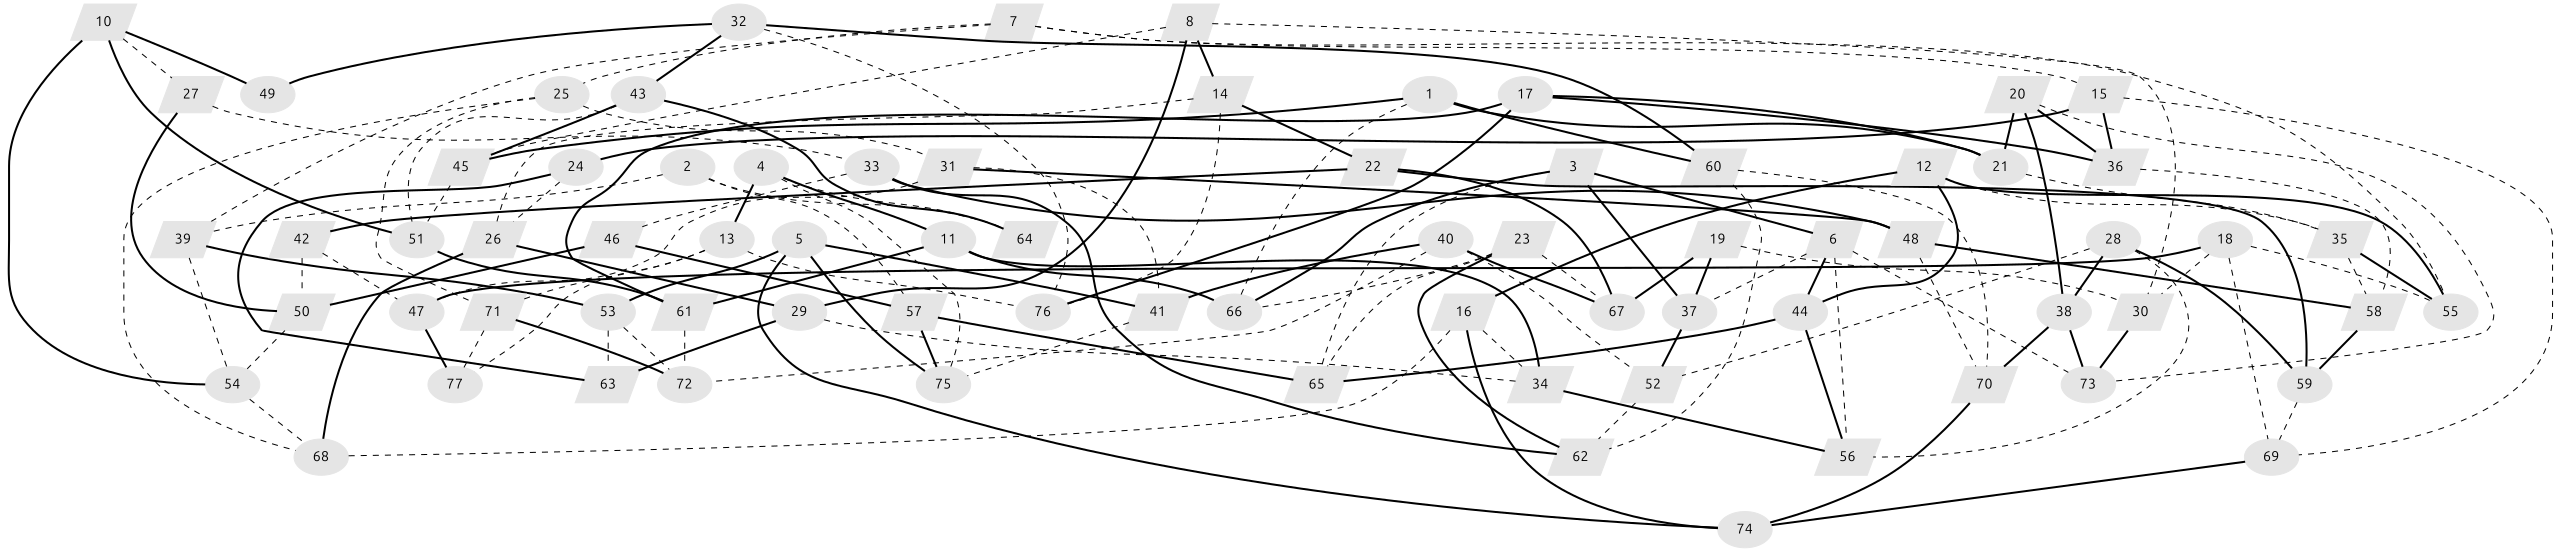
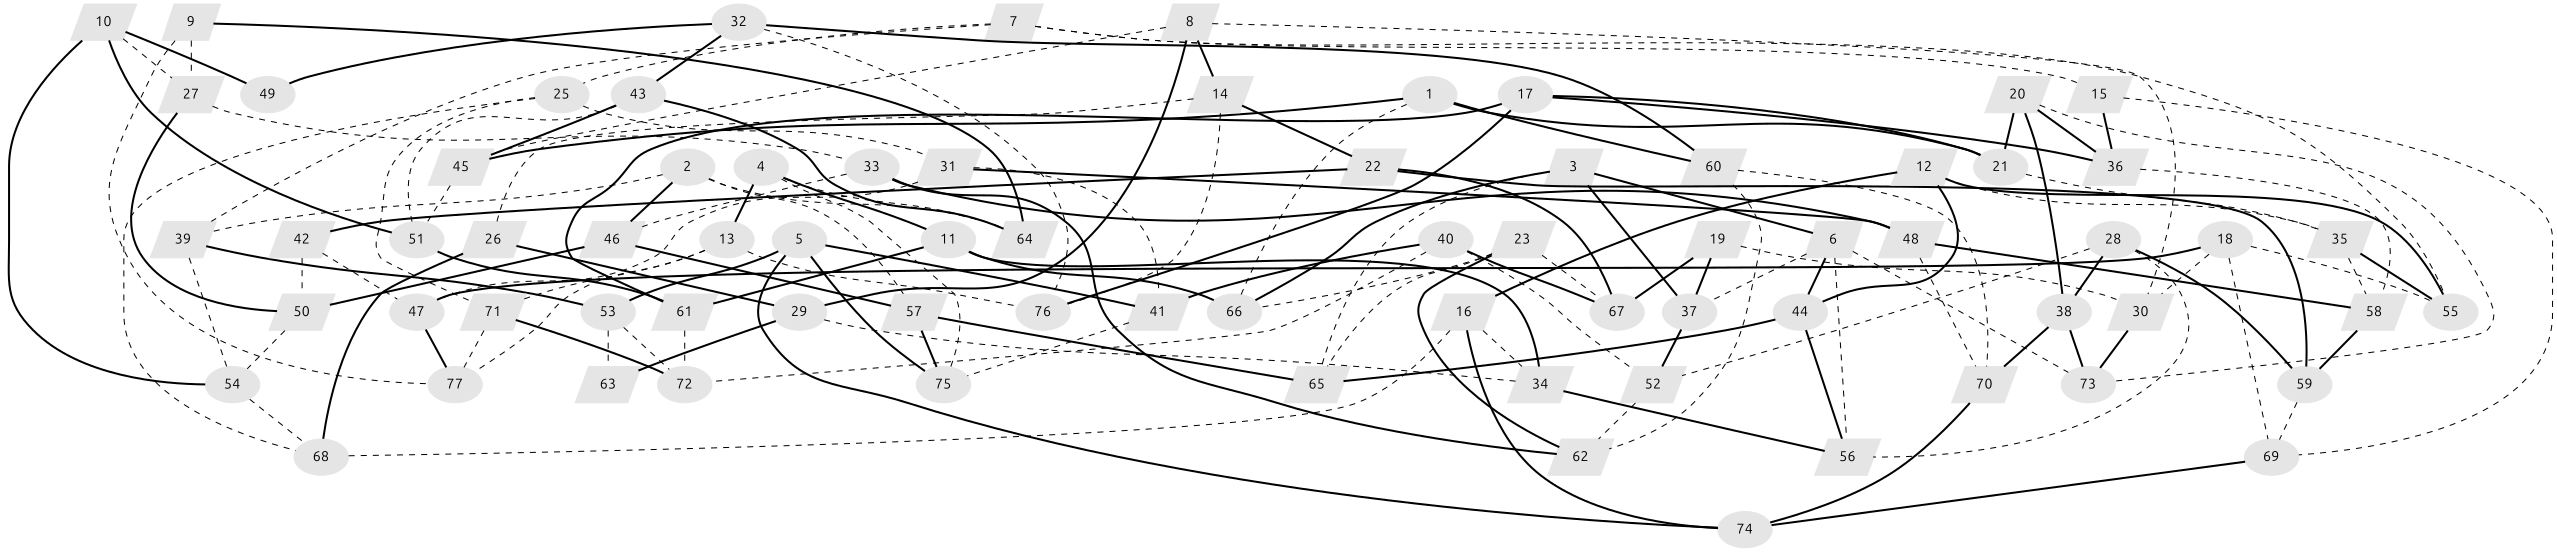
node "9": added
node "24": removed
edge "2" -- "46": added
